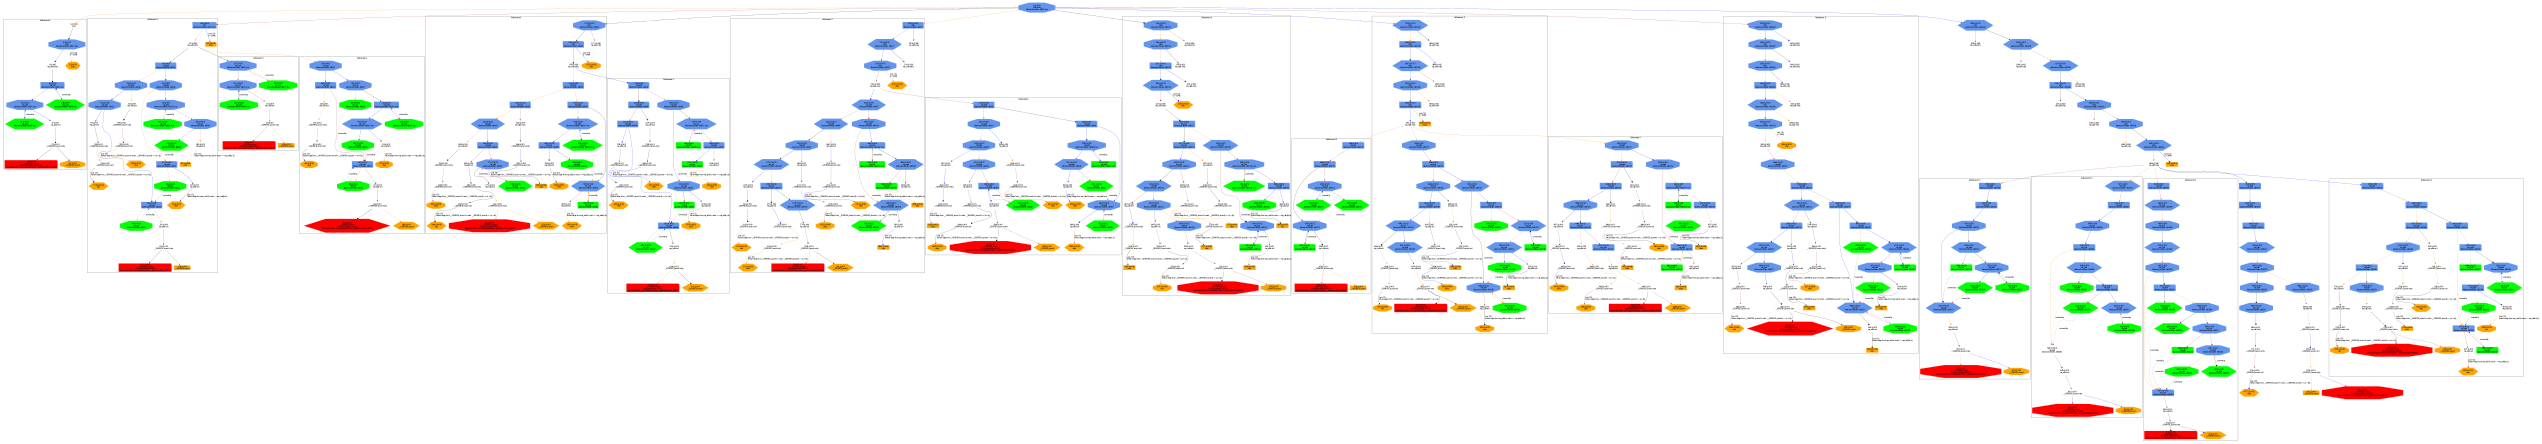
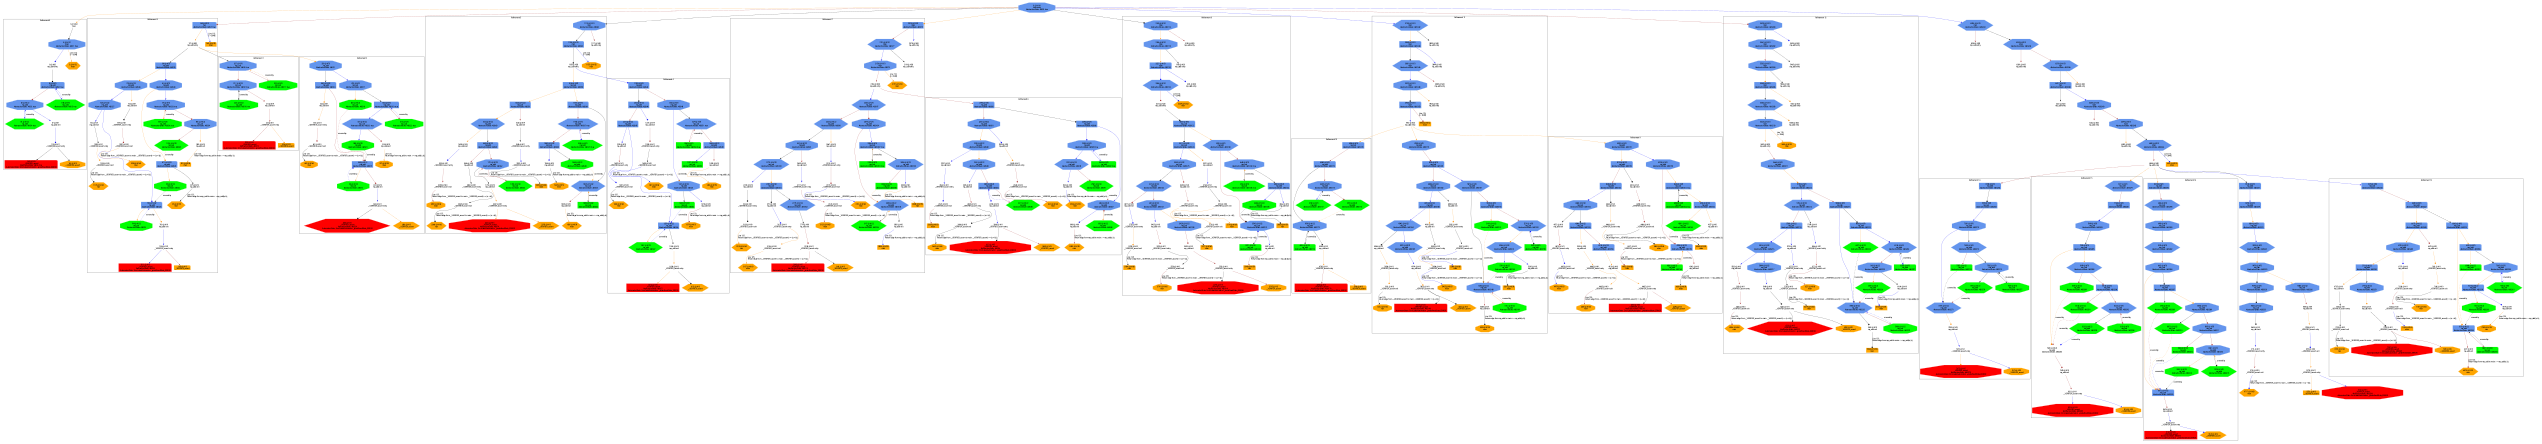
node "1630 @ N19 mp_add main": label "1630 @ N19 mp_add main" -> "1630 @ N19 mp_add exit"
node "8233 @ N122 mp_add AbstractionState: ABS293": added
